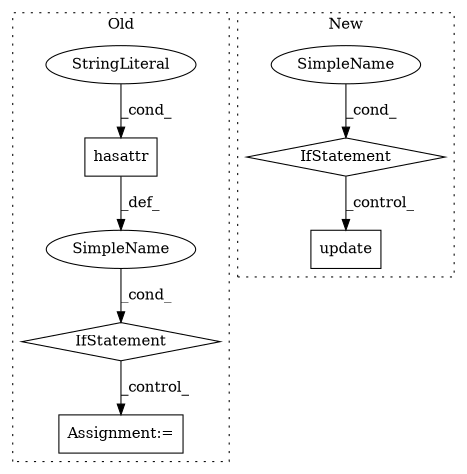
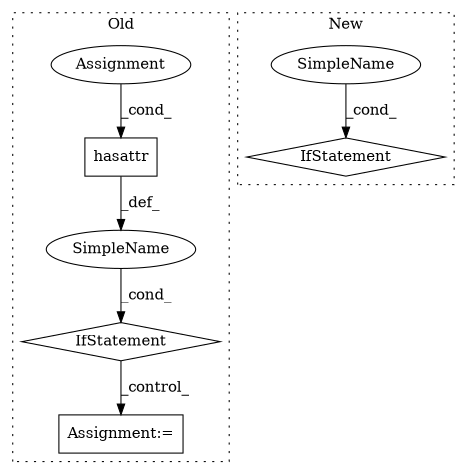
node "StringLiteral": label "StringLiteral" -> "Assignment"
node "update": removed
